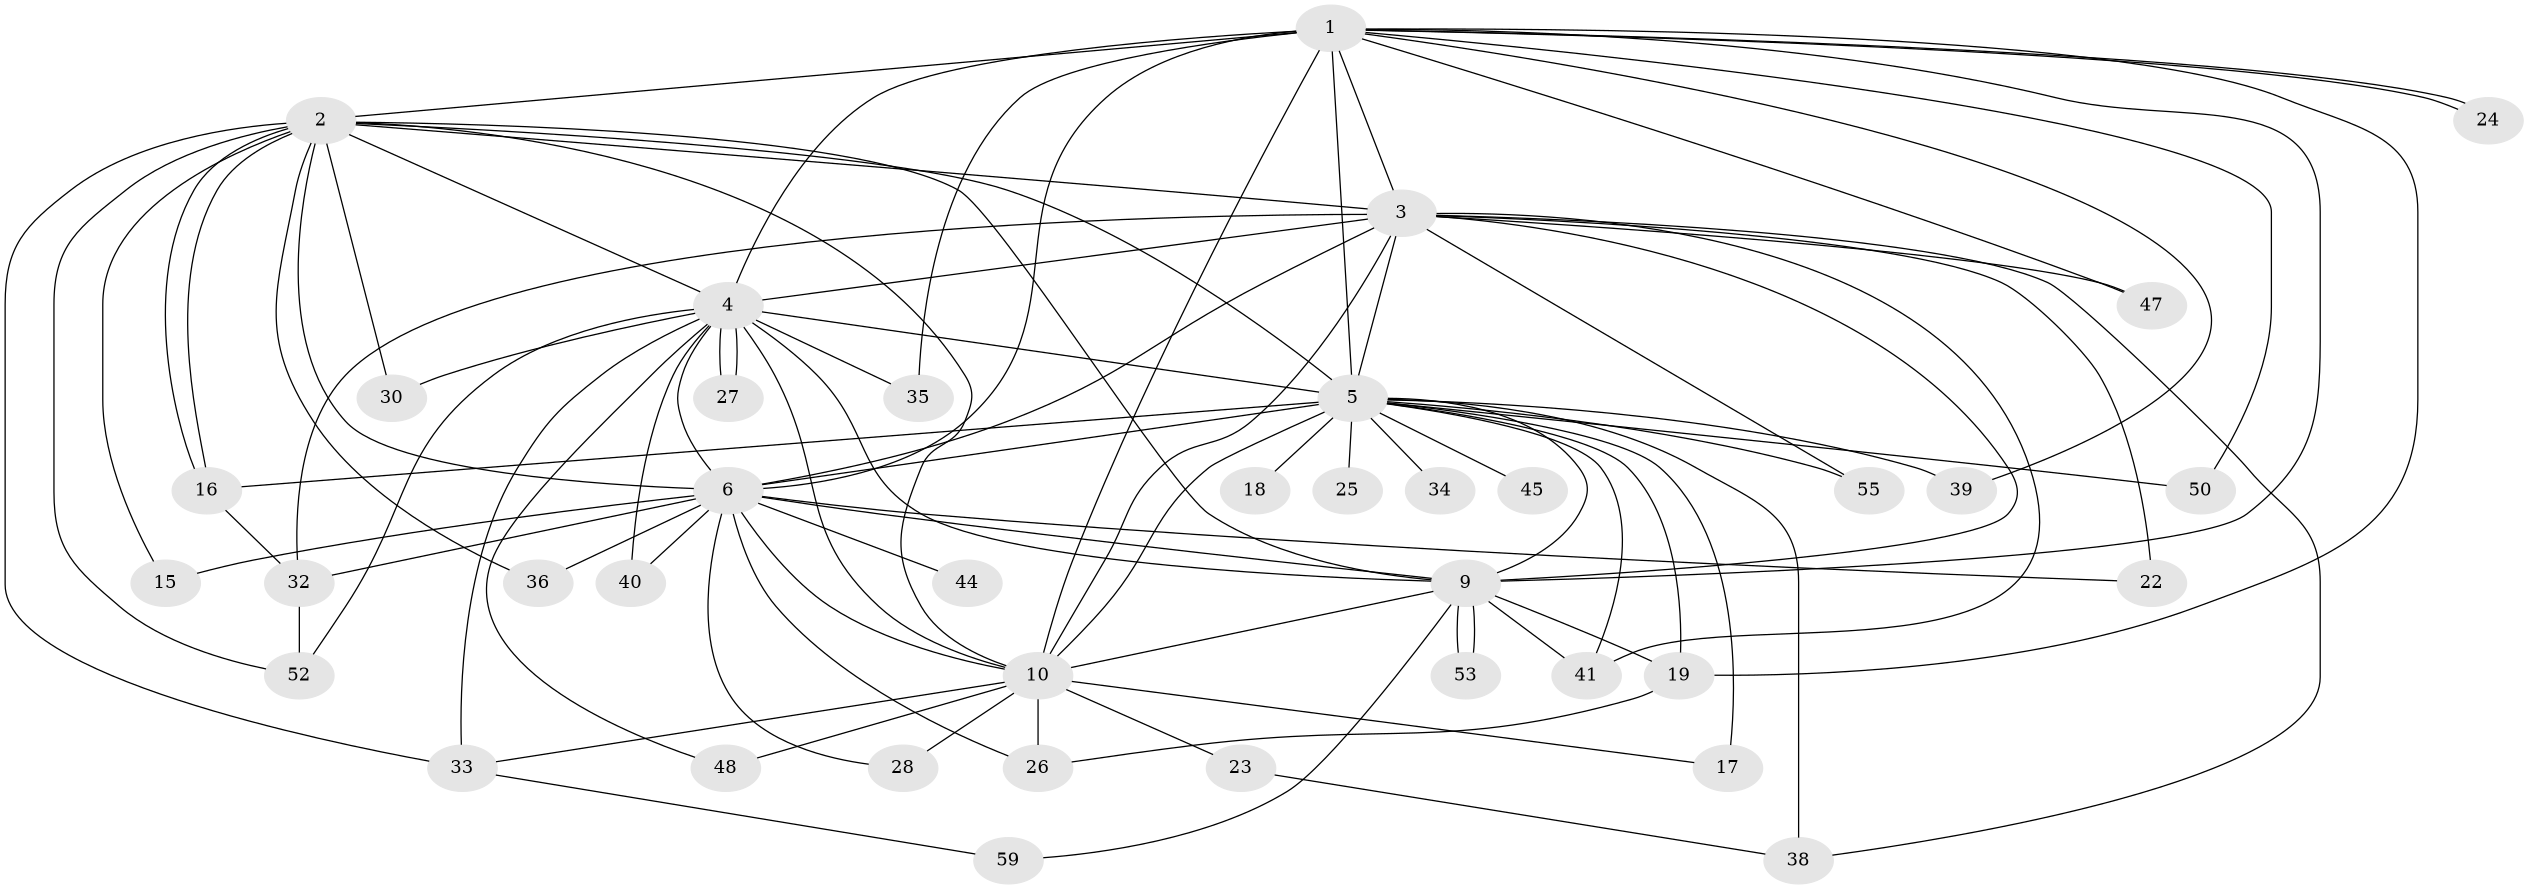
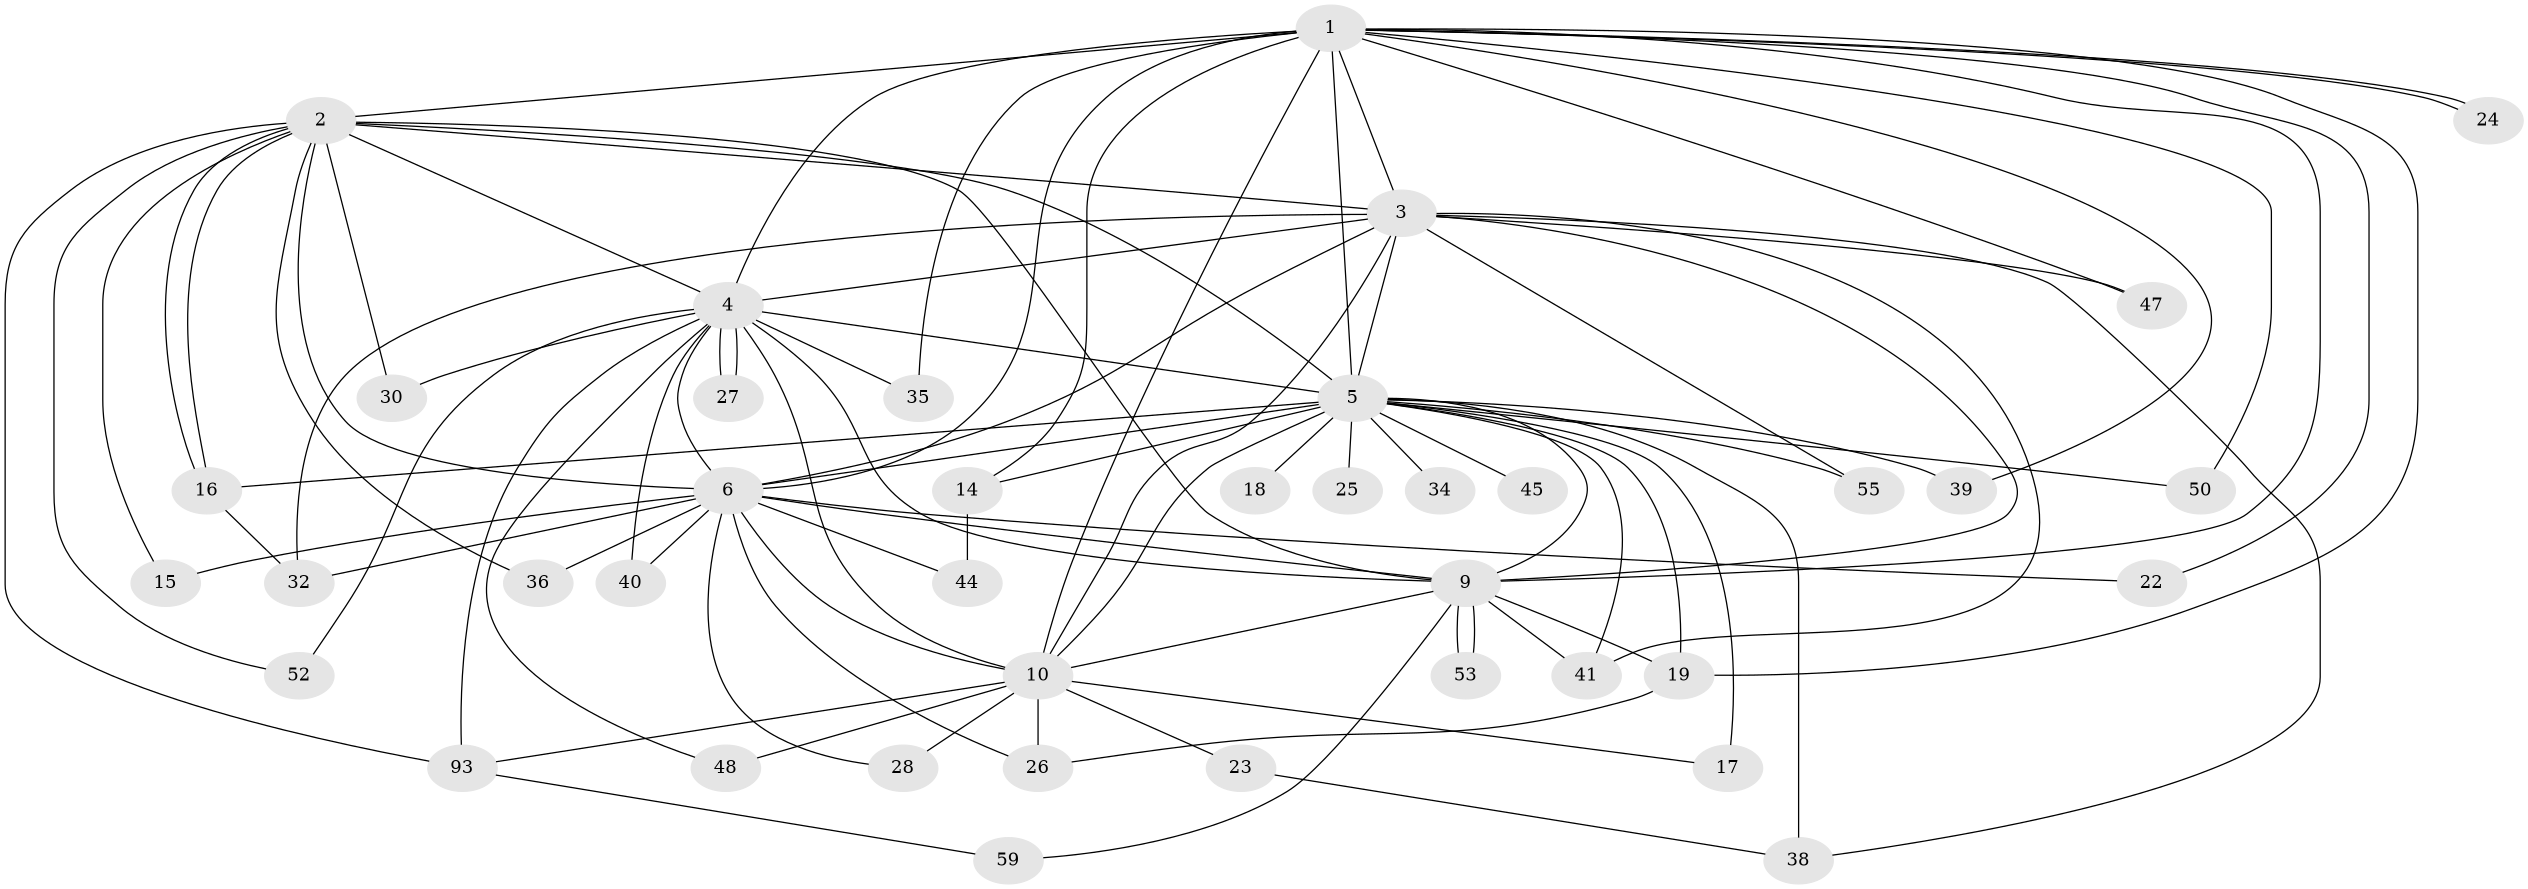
edge "2" -- "10": removed
edge "3" -- "22": now "1" -- "22"
node "14": added
edge "32" -- "52": removed
node "33": label "33" -> "93"
